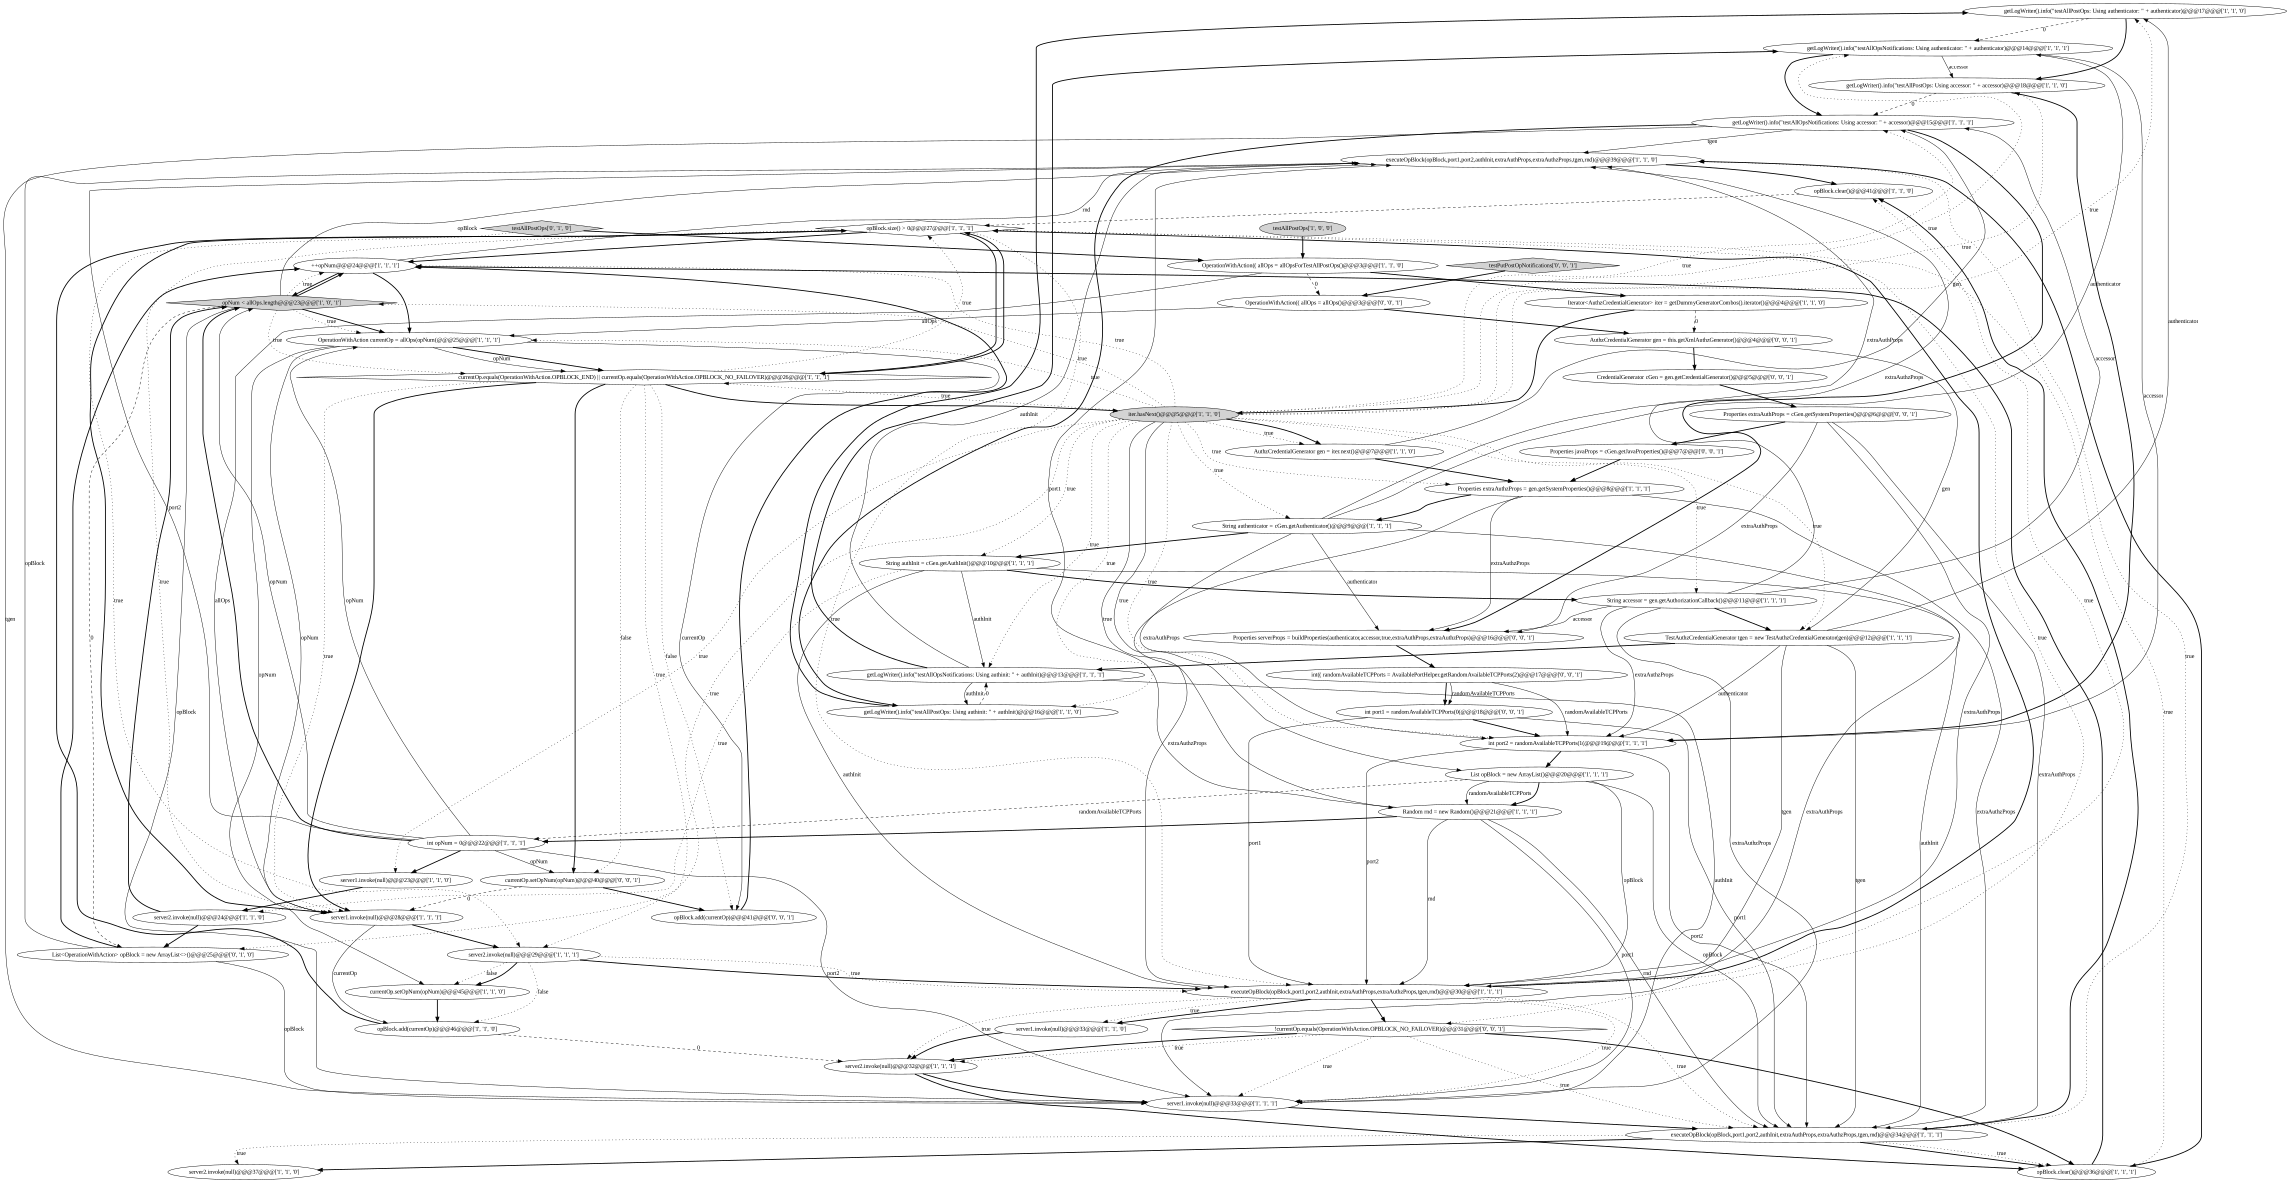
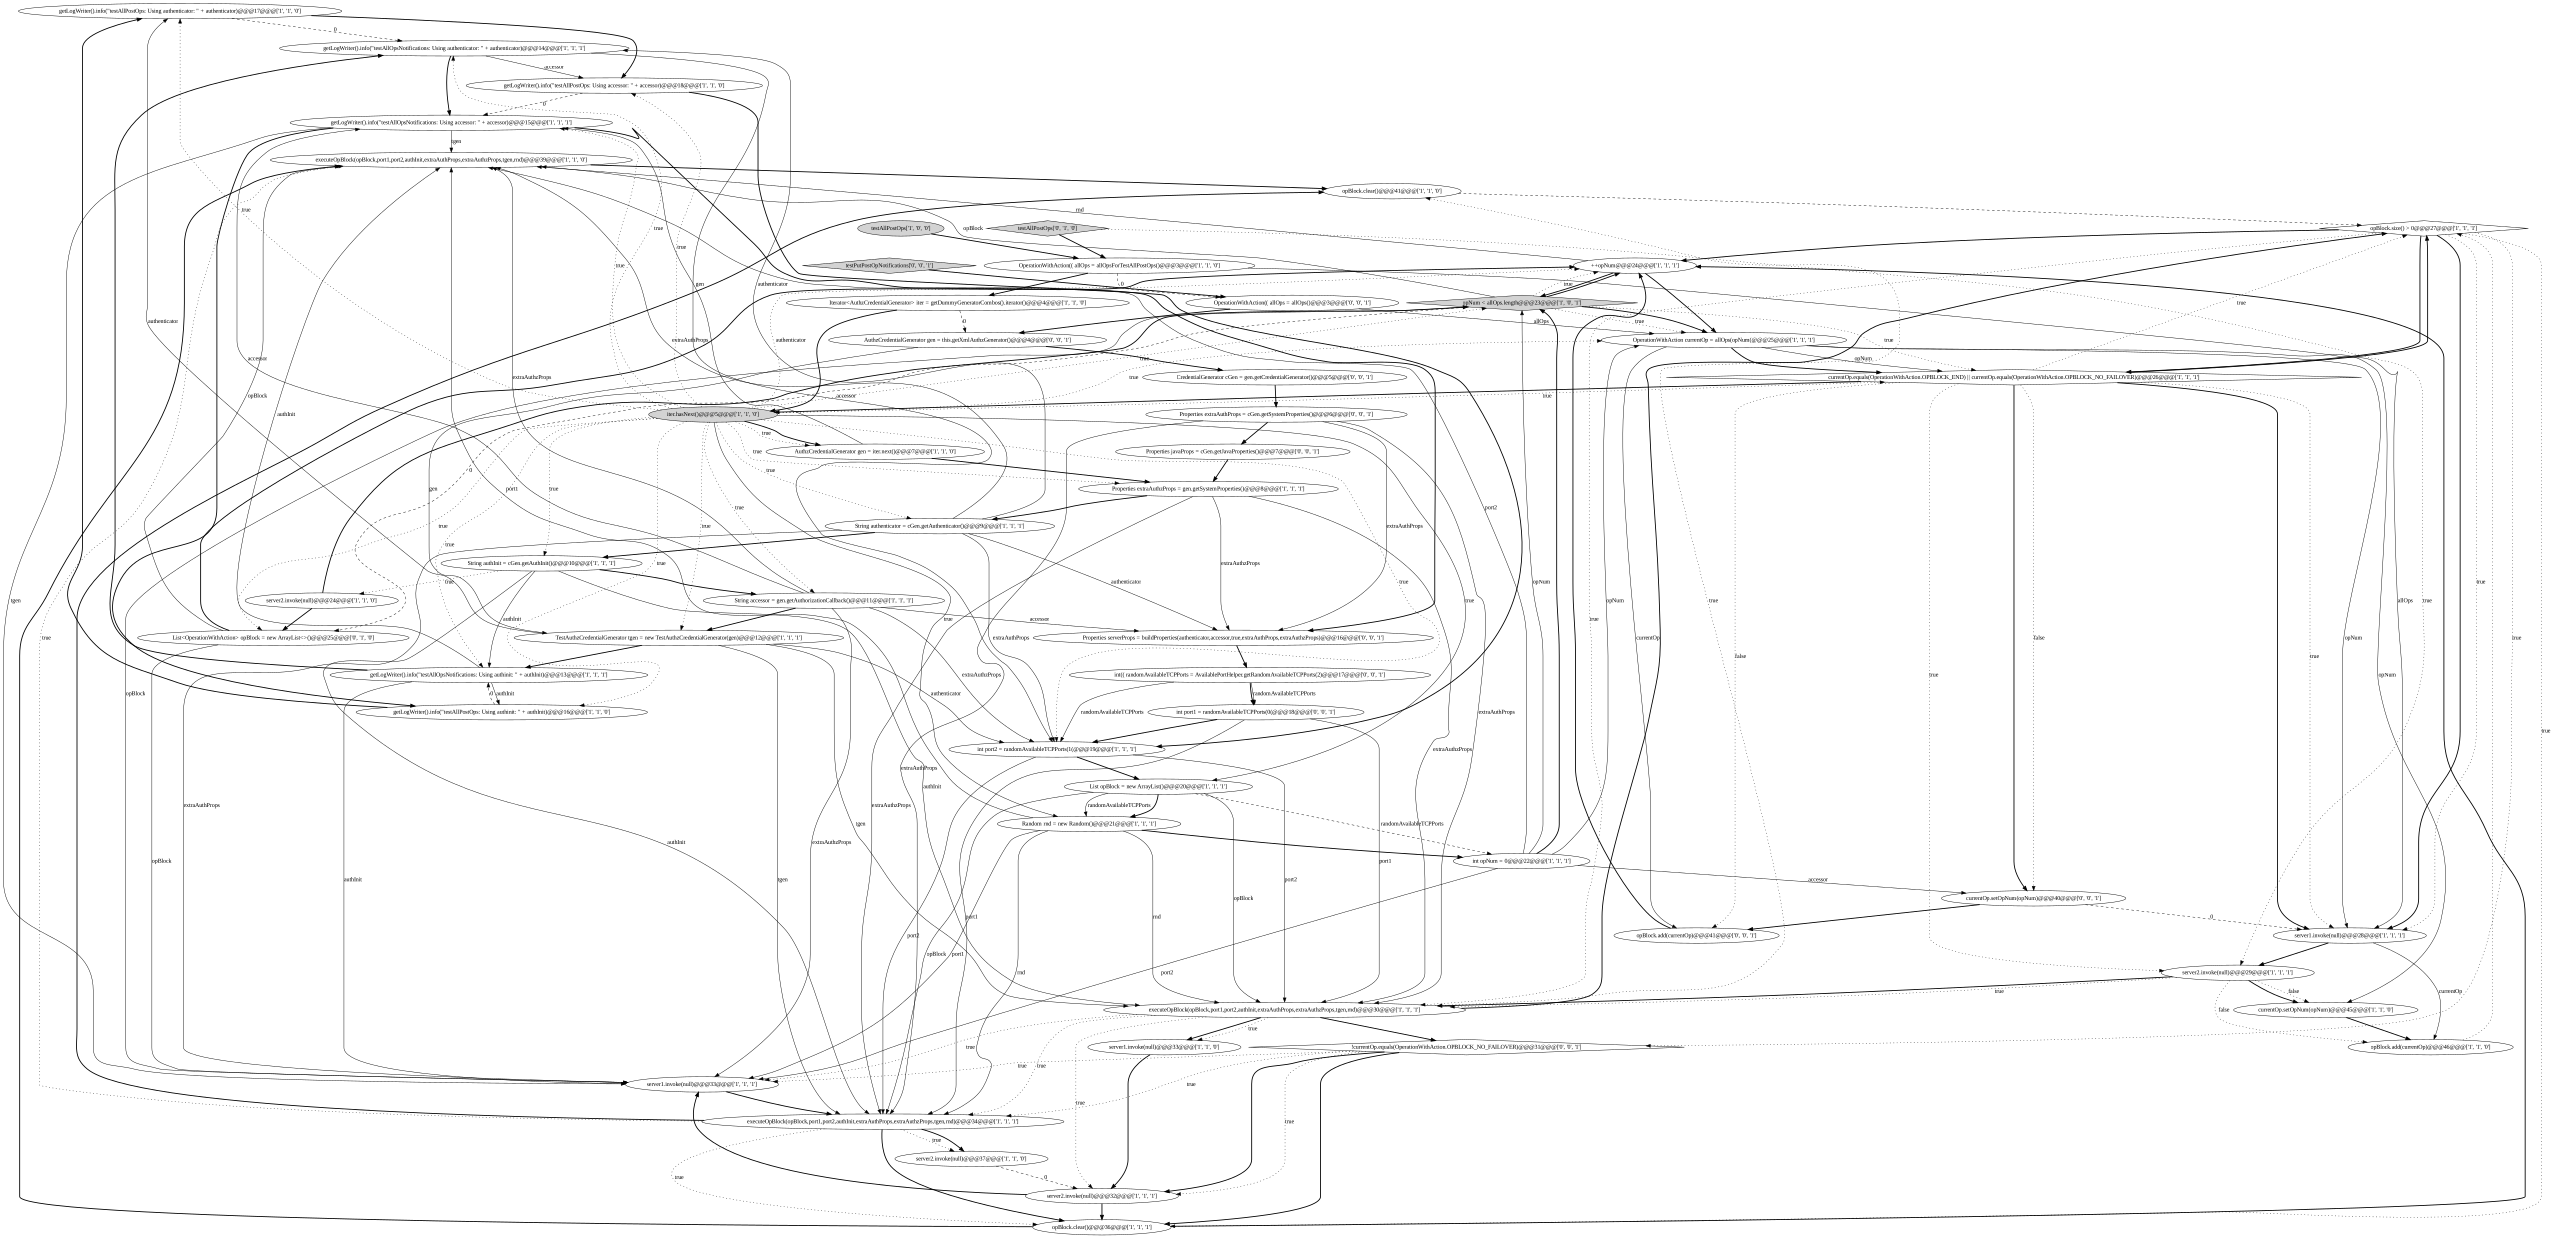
edge "iter.hasNext()@@@5@@@['1', '1', '0']" -> "++opNum@@@24@@@['1', '1', '1']": label "true" -> "authenticator"
edge "opBlock.add(currentOp)@@@46@@@['1', '1', '0']" -> "opBlock.size() > 0@@@27@@@['1', '1', '1']": style bold -> dotted
edge "int opNum = 0@@@22@@@['1', '1', '1']" -> "currentOp.setOpNum(opNum)@@@40@@@['0', '0', '1']": label "opNum" -> "accessor"
node "server1.invoke(null)@@@23@@@['1', '1', '0']": removed
edge "opBlock.add(currentOp)@@@46@@@['1', '1', '0']" -> "server2.invoke(null)@@@32@@@['1', '1', '1']": now "server2.invoke(null)@@@37@@@['1', '1', '0']" -> "server2.invoke(null)@@@32@@@['1', '1', '1']"
